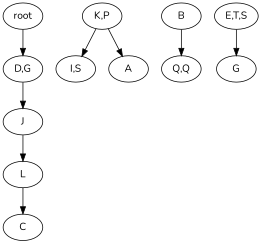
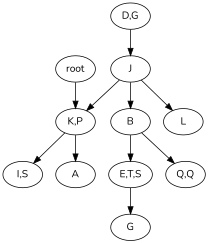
edge "root" -> "D,G": now "root" -> "K,P"
edge "J" -> "B": added
edge "J" -> "K,P": added
edge "B" -> "E,T,S": added
node "C": removed
